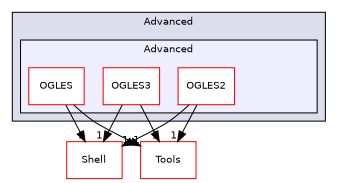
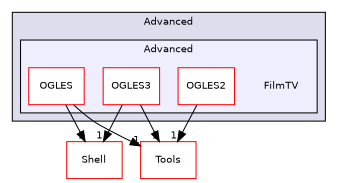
node "FilmTV": added
edge "OGLES2" -> "Shell": removed
